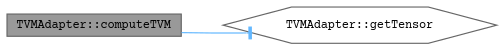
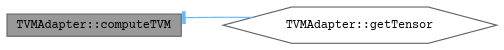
edge "TVMAdapter::computeTVM" -> "TVMAdapter::getTensor": reversed
